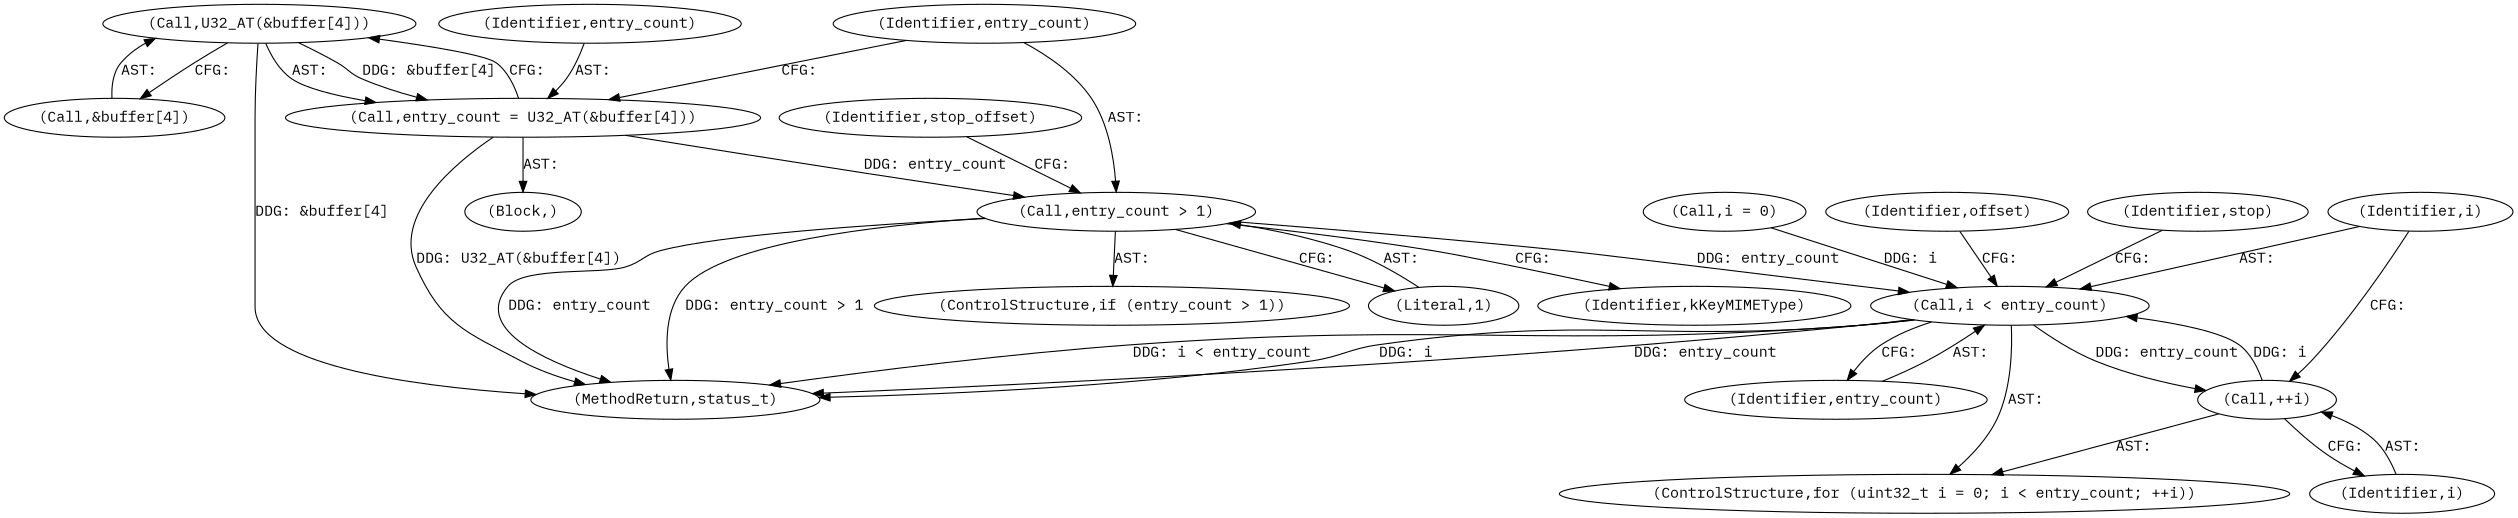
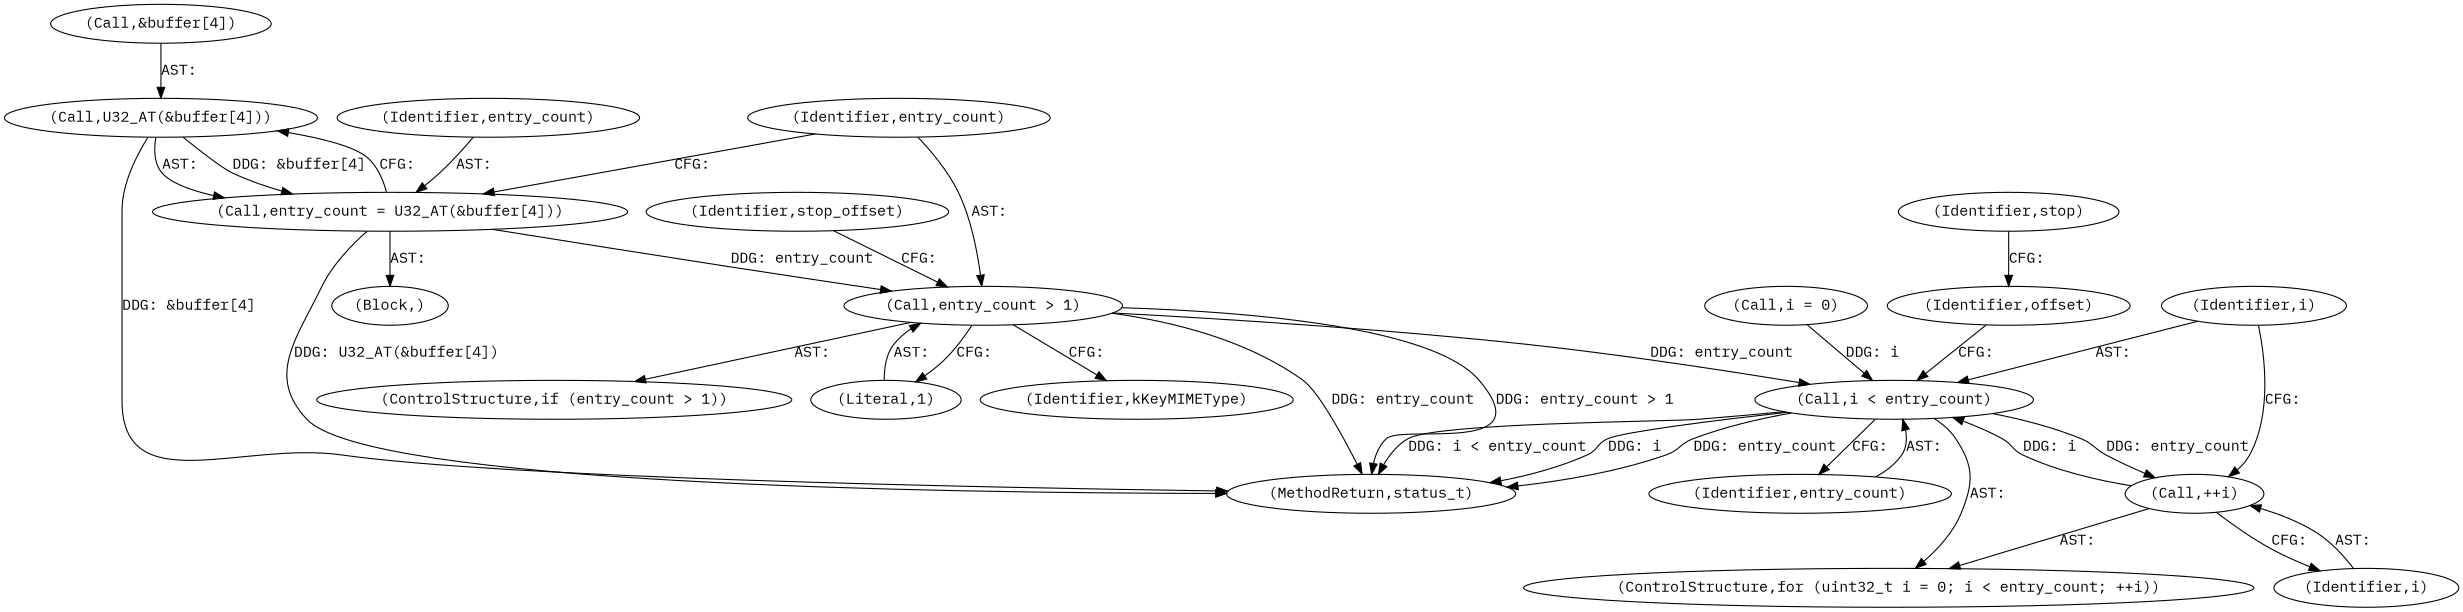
edge "(Call,U32_AT(&buffer[4]))" -> "(Call,&buffer[4])": removed, label "CFG:"
edge "(Identifier,stop)" -> "(Call,i < entry_count)": now "(Identifier,stop)" -> "(Identifier,offset)"
